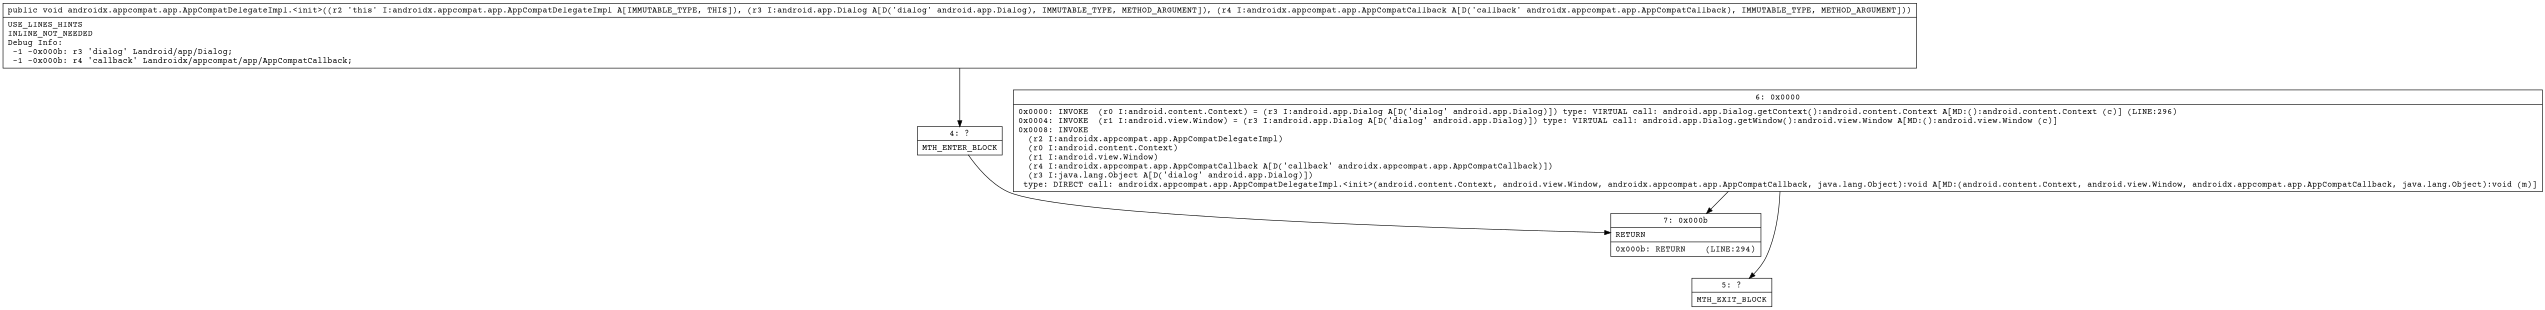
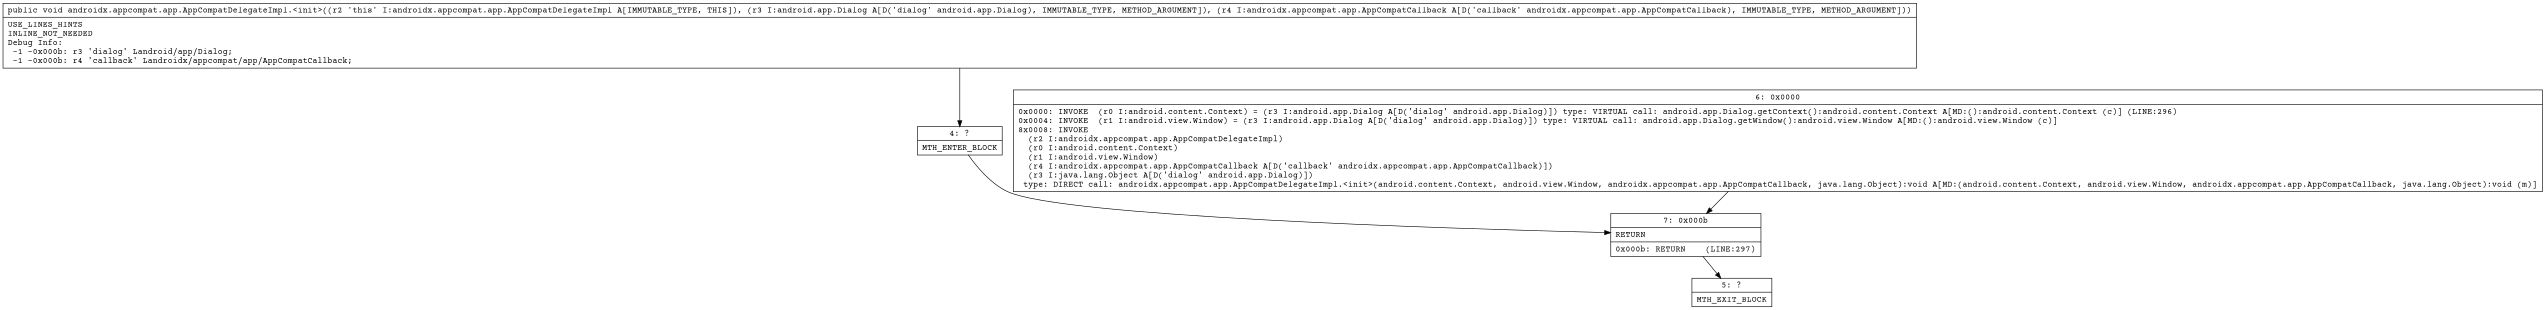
node "6: 0x0000": text "0x0008: INVOKE" -> "8x0008: INVOKE"
edge "6: 0x0000" -> "5: ?": now "7: 0x000b" -> "5: ?"
node "7: 0x000b": text "0x000b: RETURN    (LINE:294)" -> "0x000b: RETURN    (LINE:297)"
